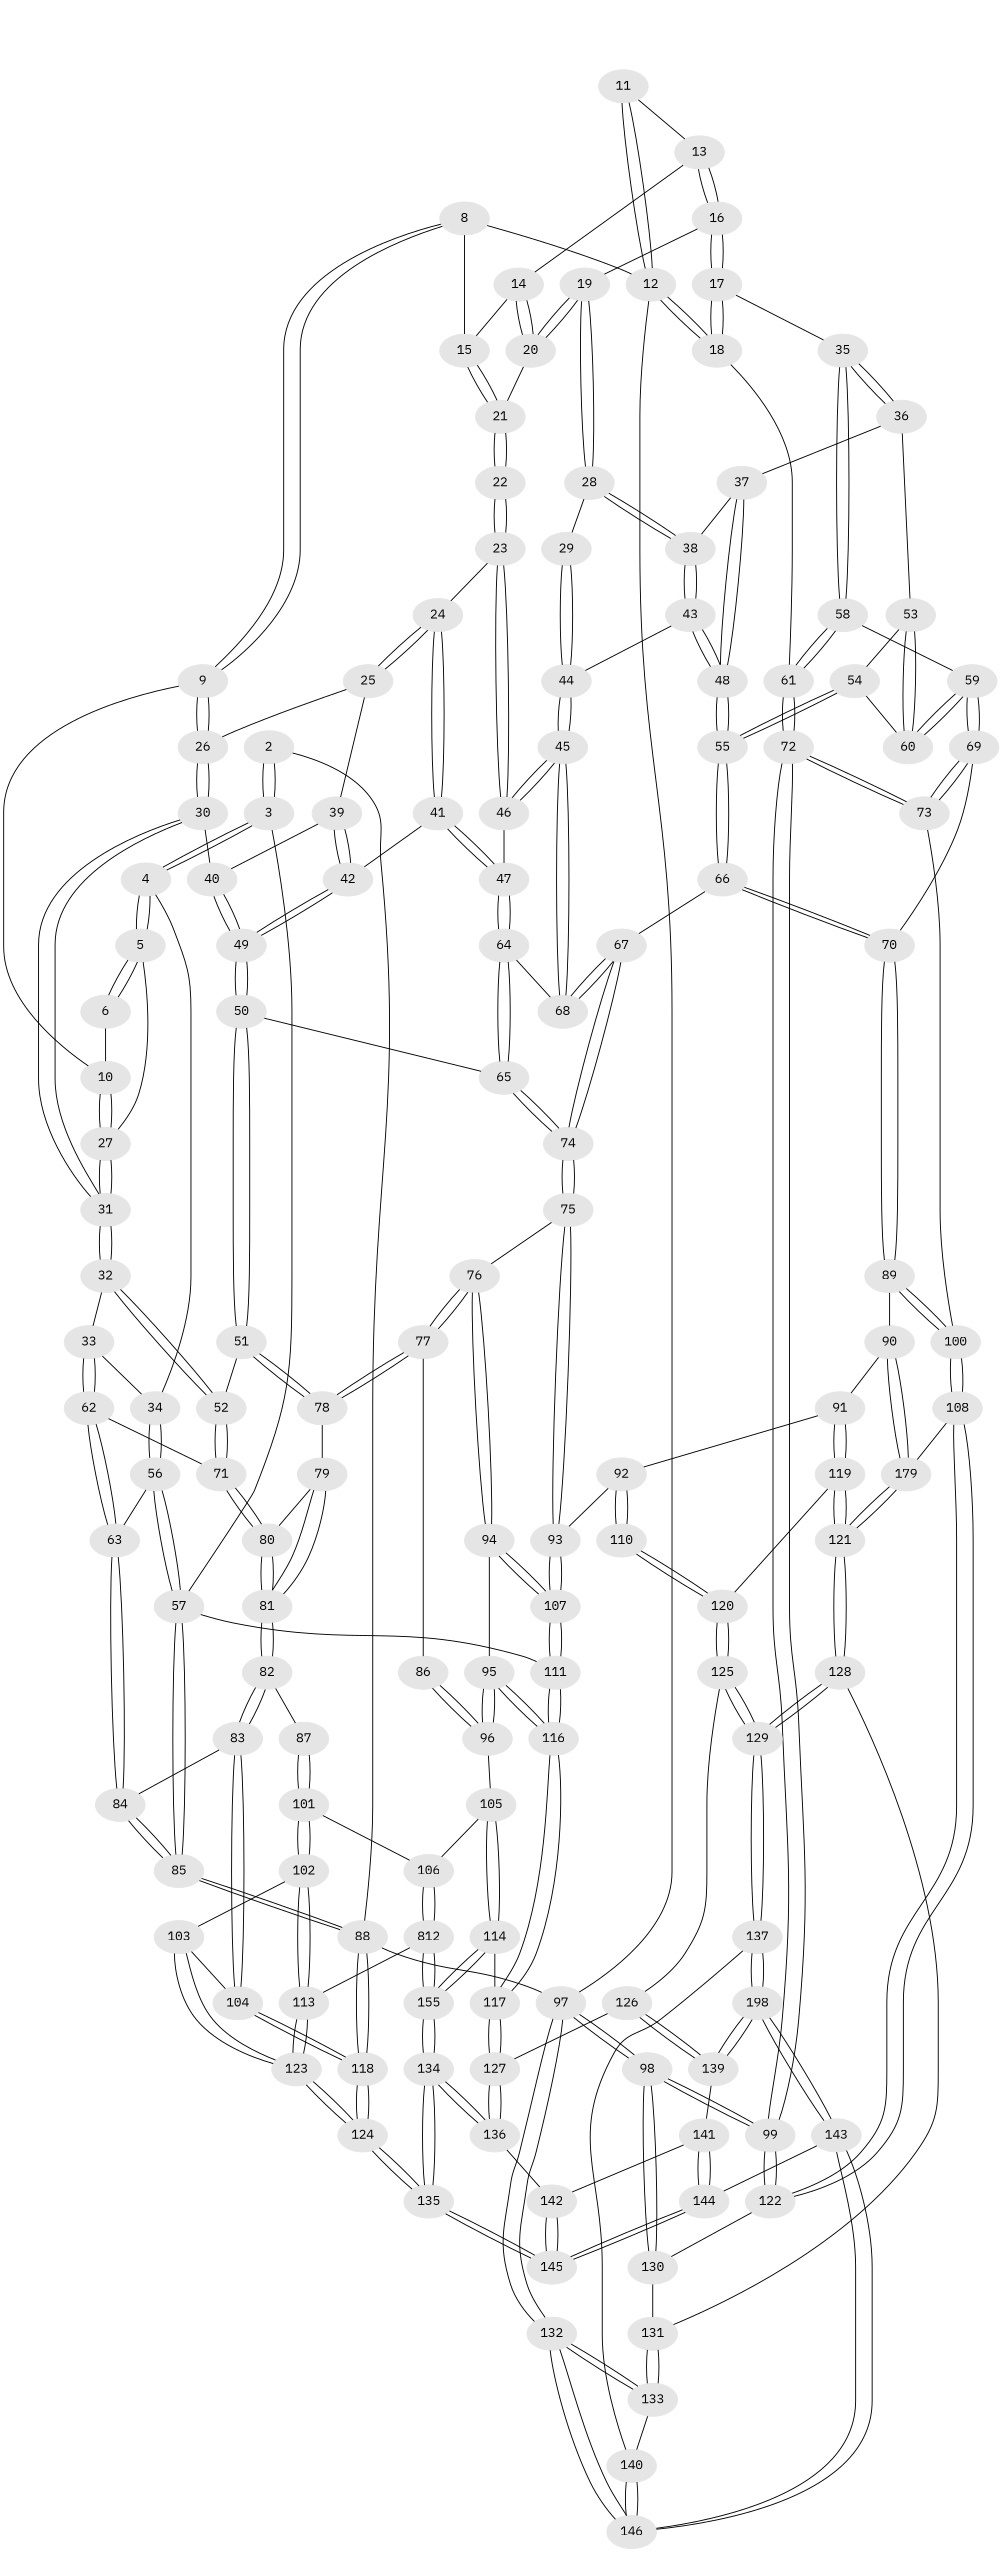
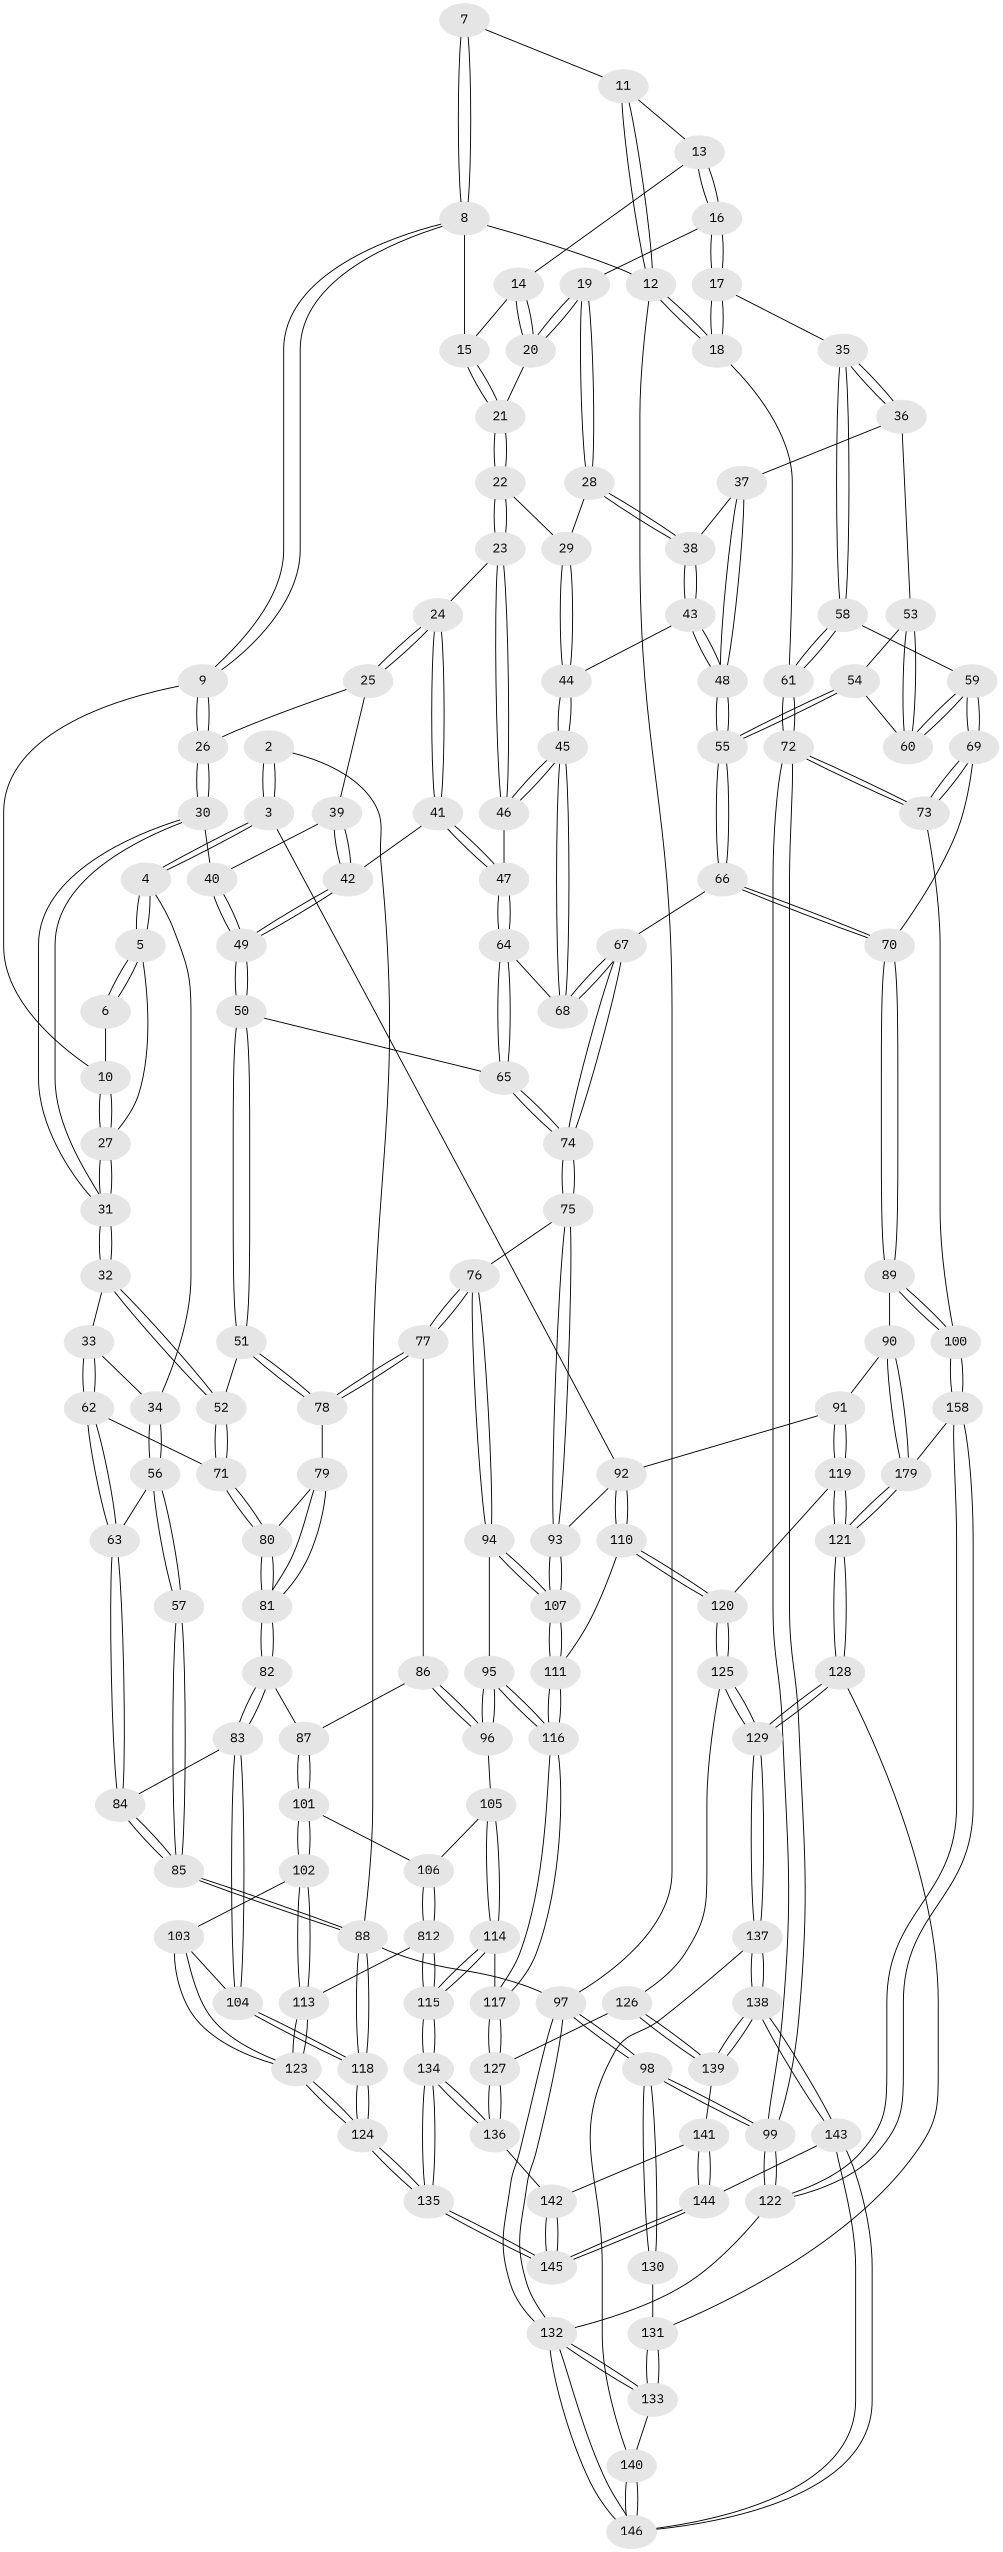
node "7": added
edge "22" -- "29": added
edge "3" -- "57": now "3" -- "92"
node "108": label "108" -> "158"
edge "57" -- "111": now "110" -- "111"
edge "86" -- "87": added
node "155": label "155" -> "115"
node "198": label "198" -> "138"
edge "122" -- "130": now "122" -- "132"
